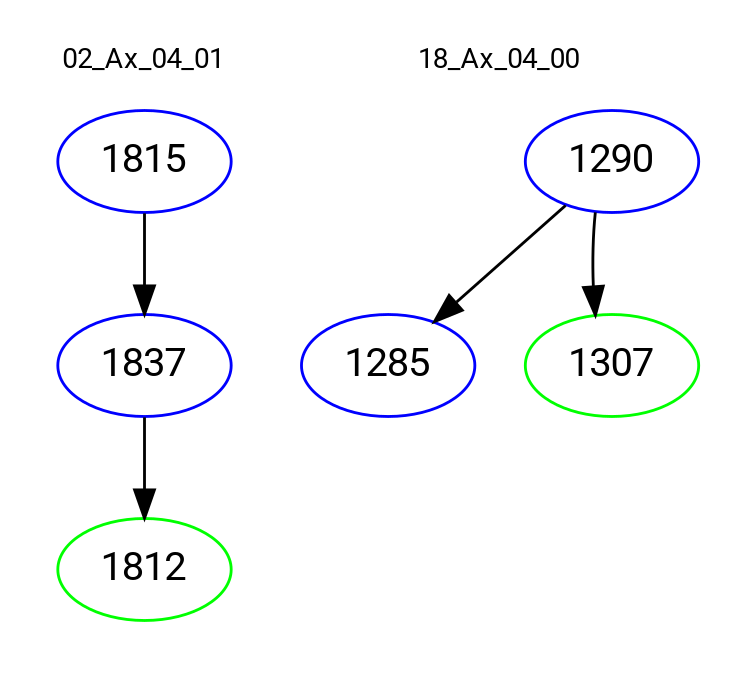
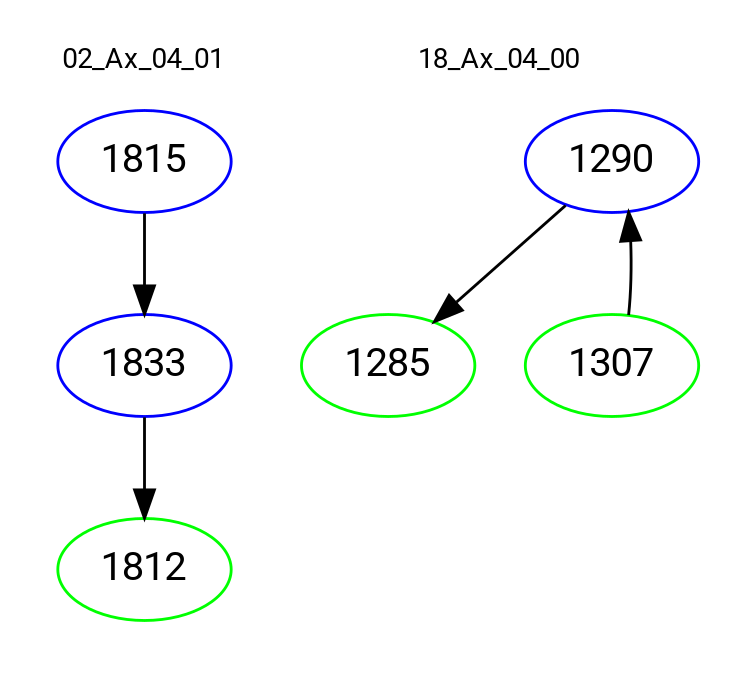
edge "1290" -> "1307": reversed
node "1837": label "1837" -> "1833"
node "1285": color blue -> green
